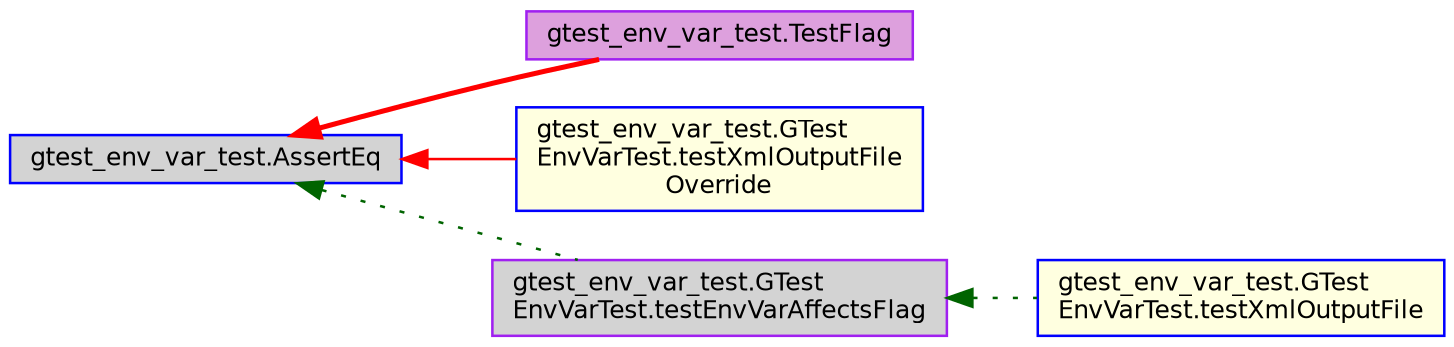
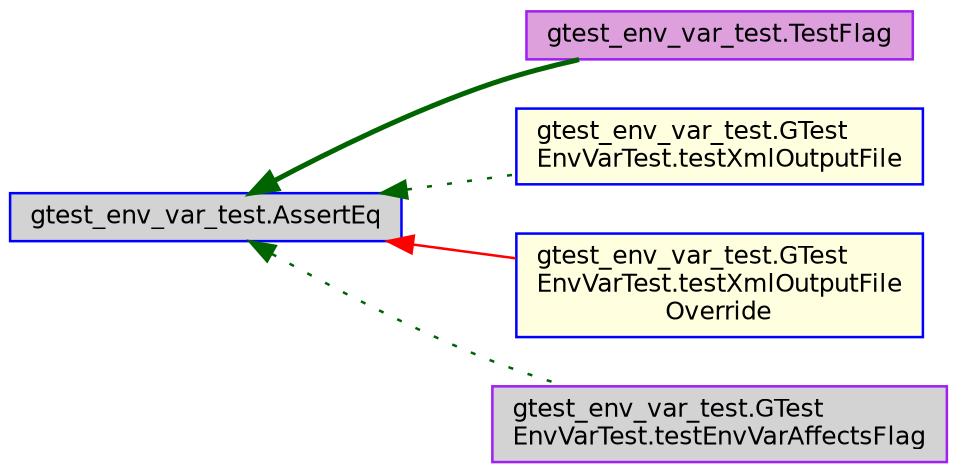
edge "gtest_env_var_test.TestFlag" -> "gtest_env_var_test.AssertEq": color red -> darkgreen
edge "gtest_env_var_test.GTest EnvVarTest.testXmlOutputFile" -> "gtest_env_var_test.GTest EnvVarTest.testEnvVarAffectsFlag": now "gtest_env_var_test.GTest EnvVarTest.testXmlOutputFile" -> "gtest_env_var_test.AssertEq"
